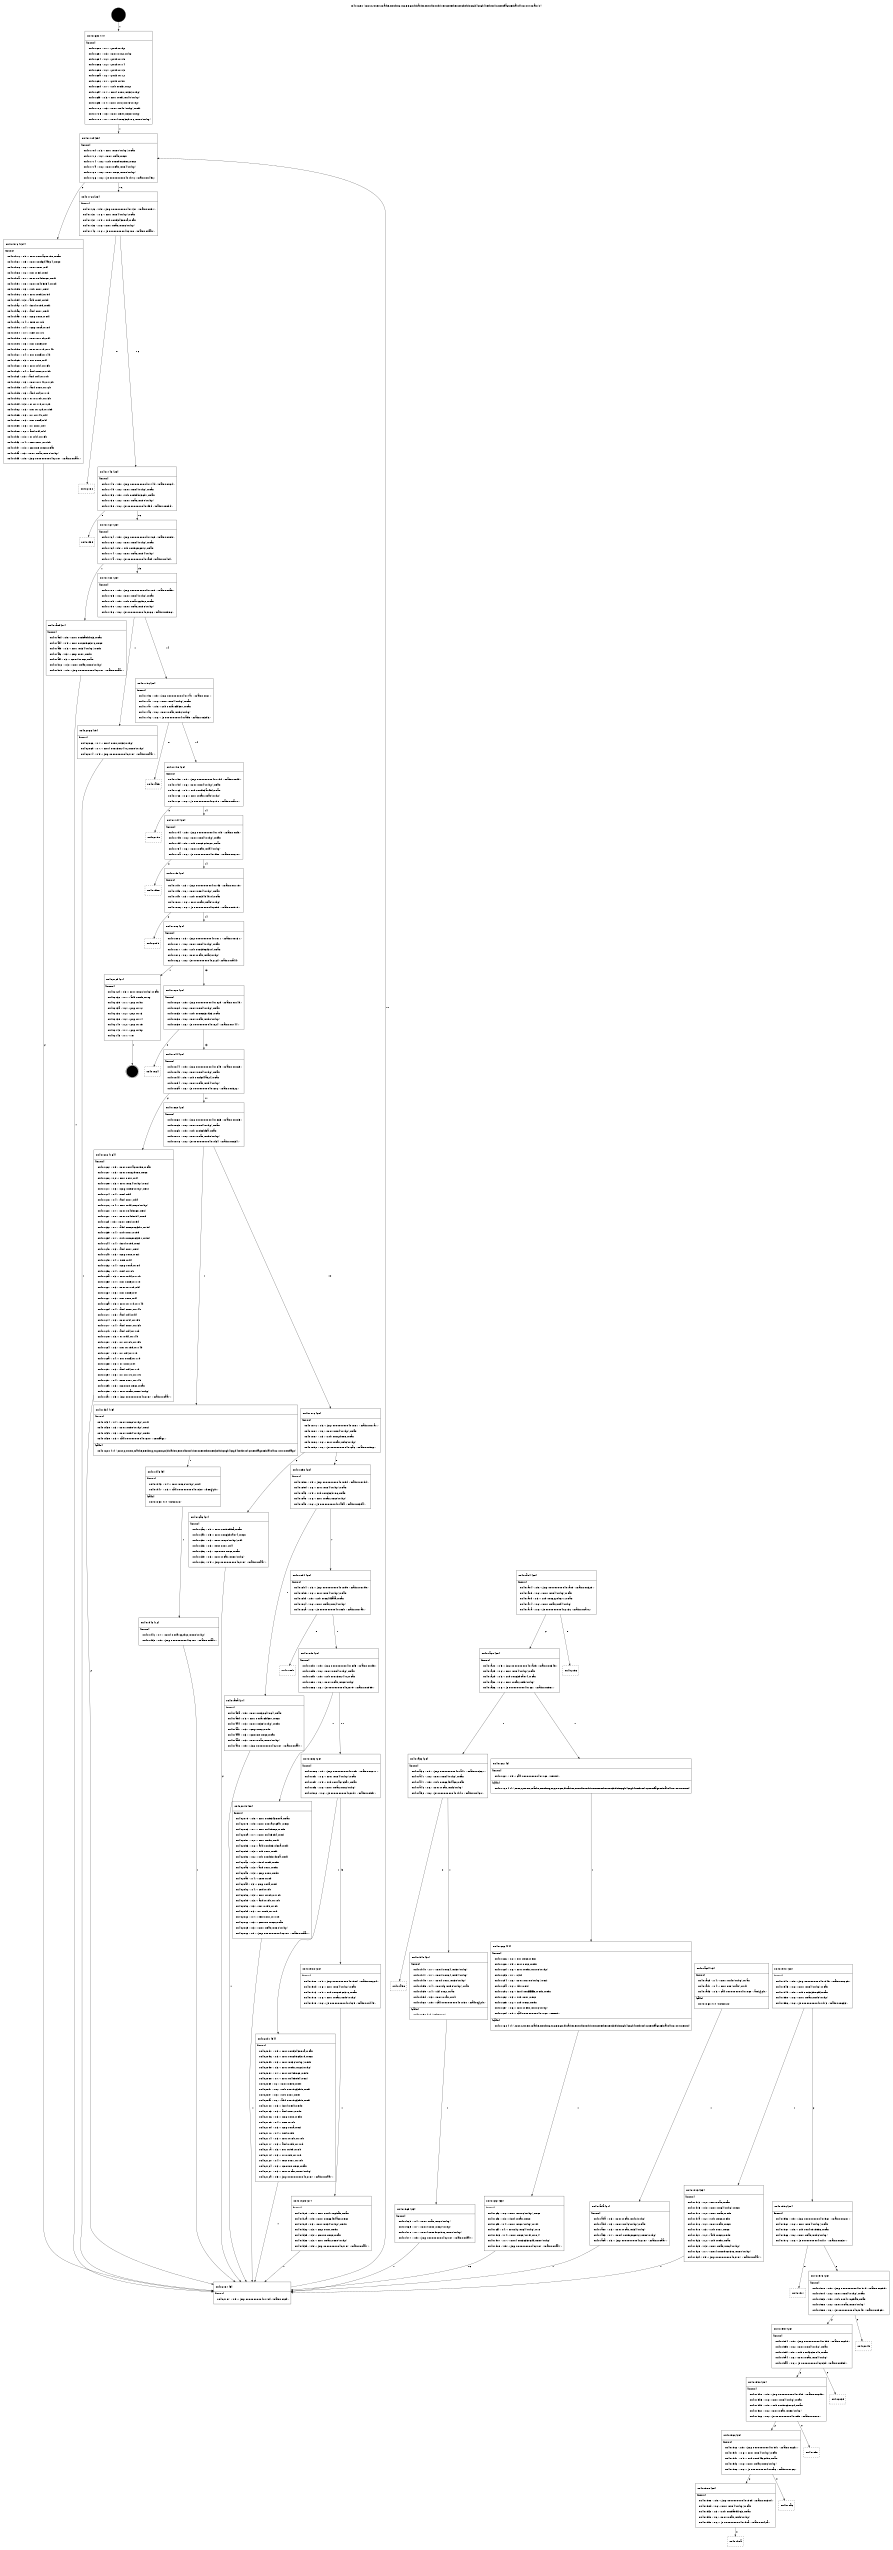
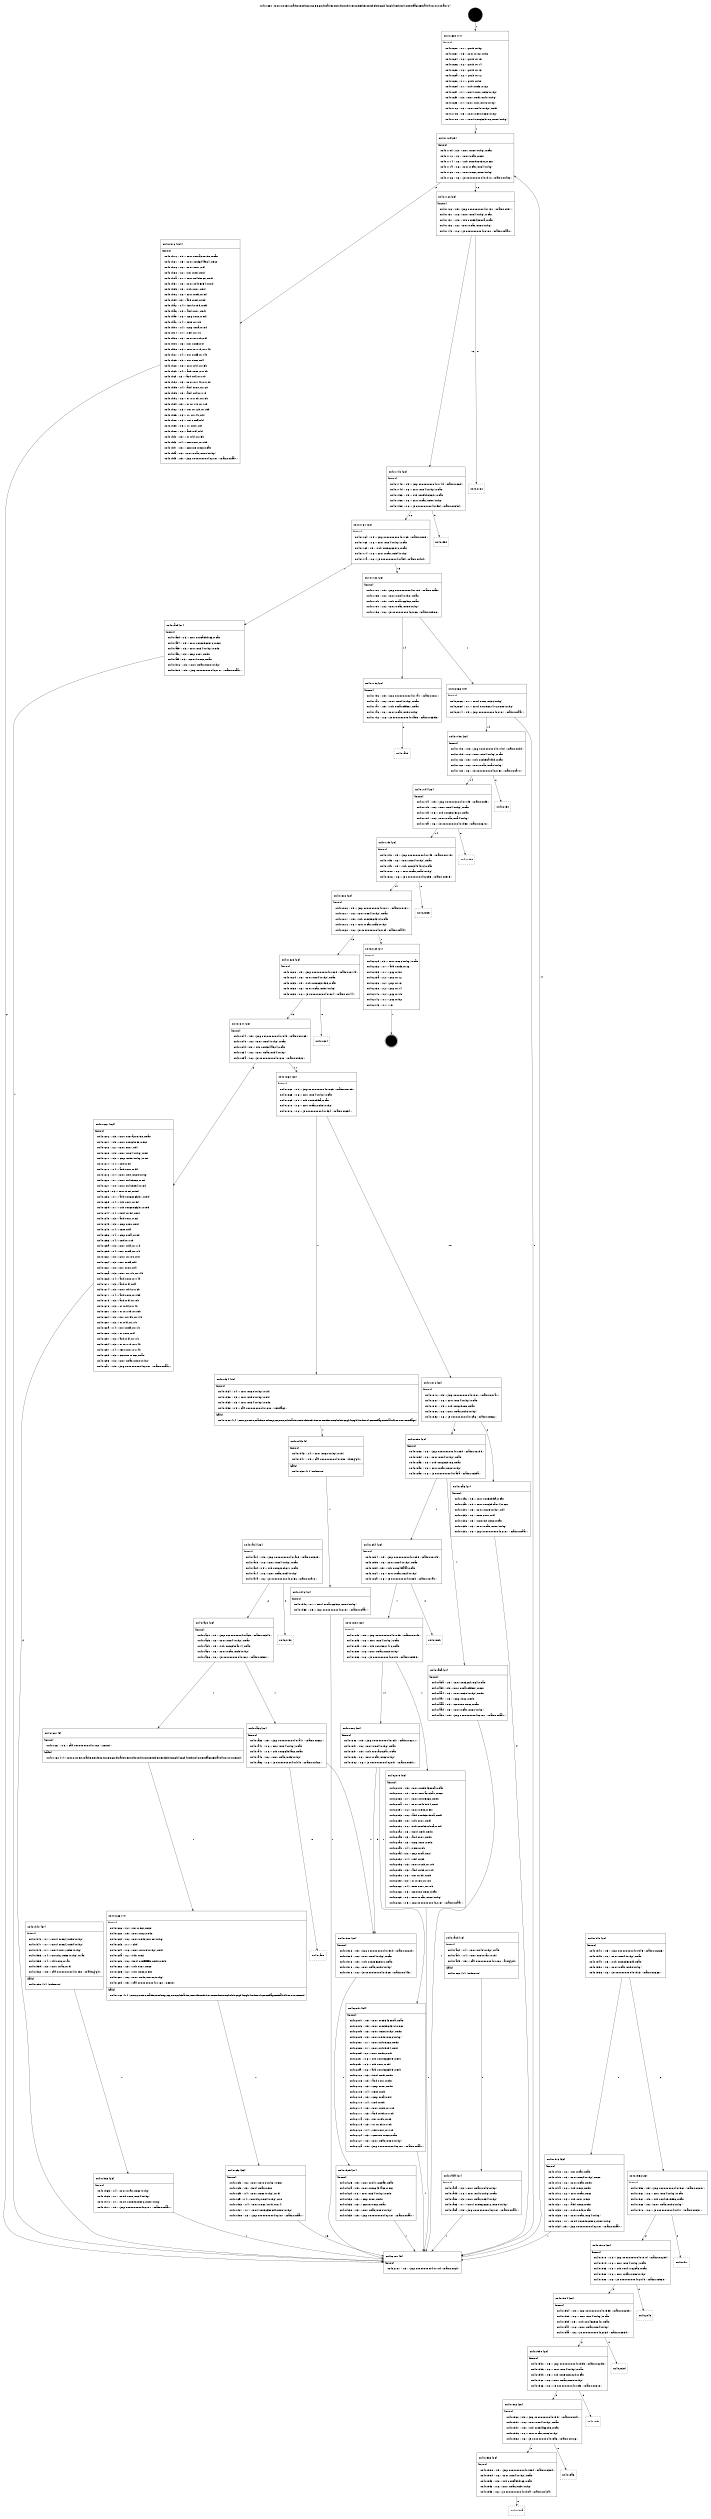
edge "0x40179c [28]" -> "0x4017b8 [28]": now "0x402066 [19]" -> "0x4017b8 [28]"
edge "0x401a3c [28]" -> "0x401b40 [37]": now "0x401a3c [28]" -> "0x401908 [28]"
